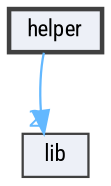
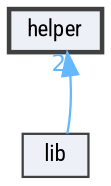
edge "helper" -> "lib": reversed
